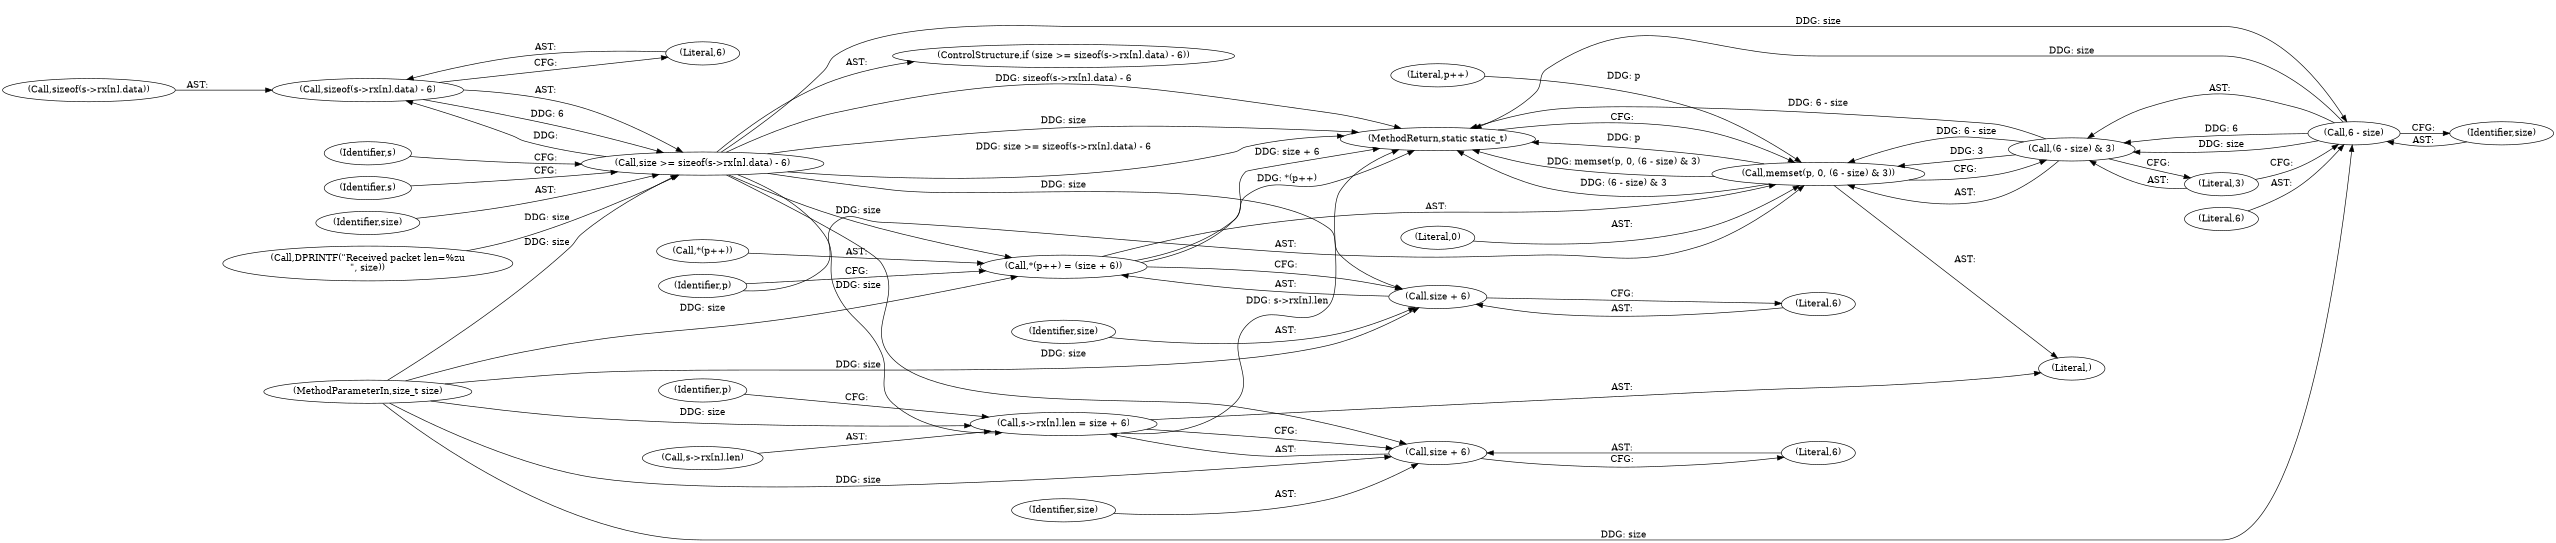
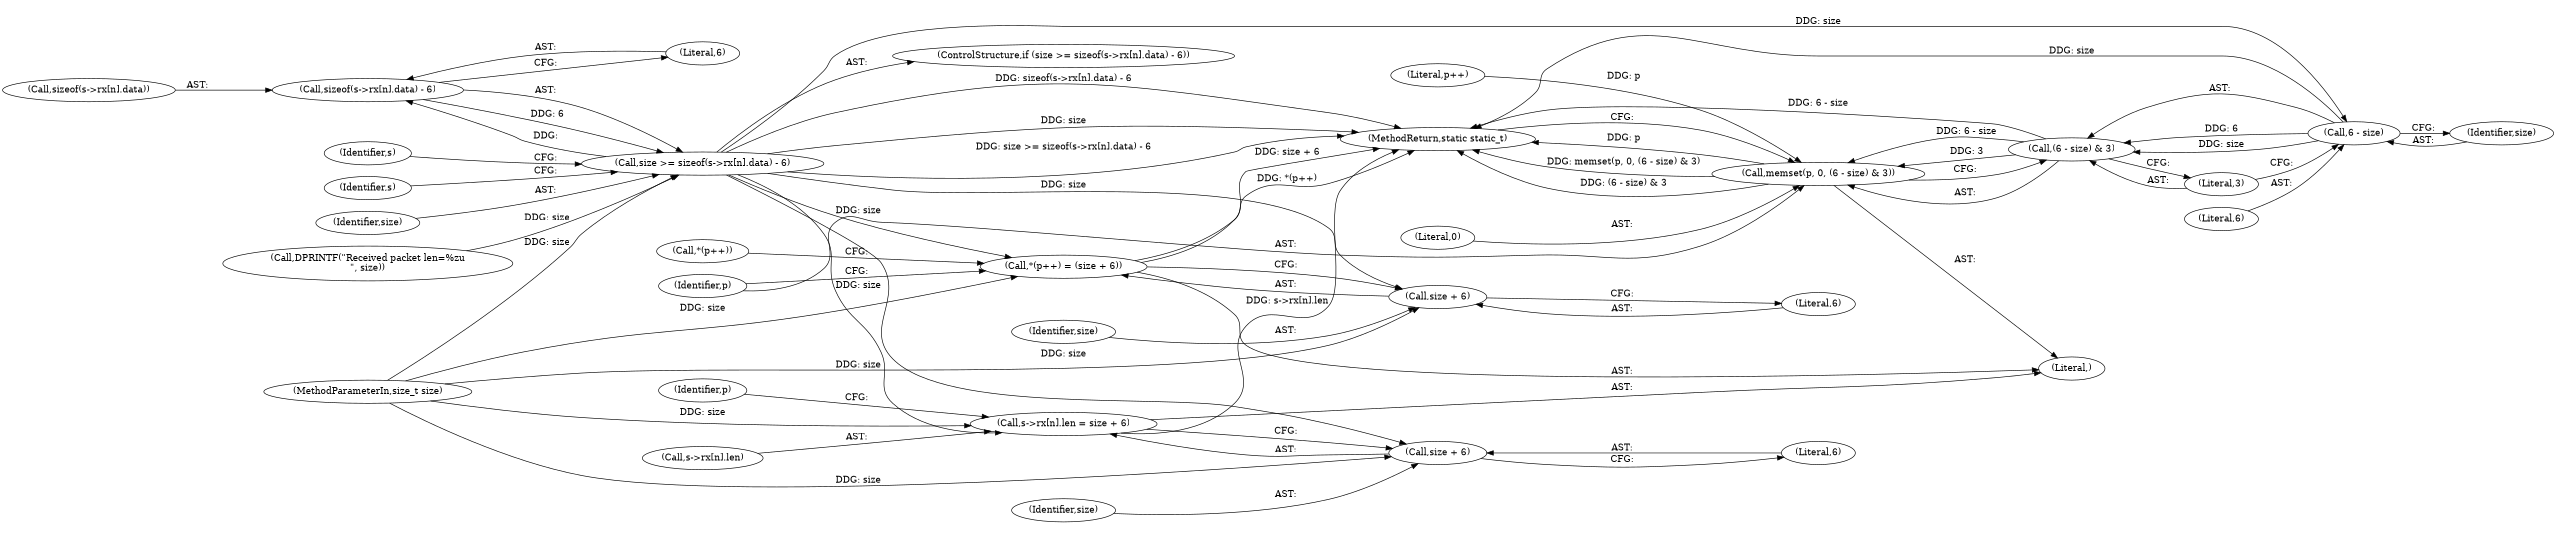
edge "(Call,*(p++) = (size + 6))" -> "(Call,memset(p, 0, (6 - size) & 3))": now "(Call,*(p++) = (size + 6))" -> "(Literal,)"
edge "(Call,*(p++))" -> "(Call,*(p++) = (size + 6))": label "AST: " -> "CFG: "
edge "(MethodParameterIn,size_t size)" -> "(Call,6 - size)": removed, label "DDG: size"
